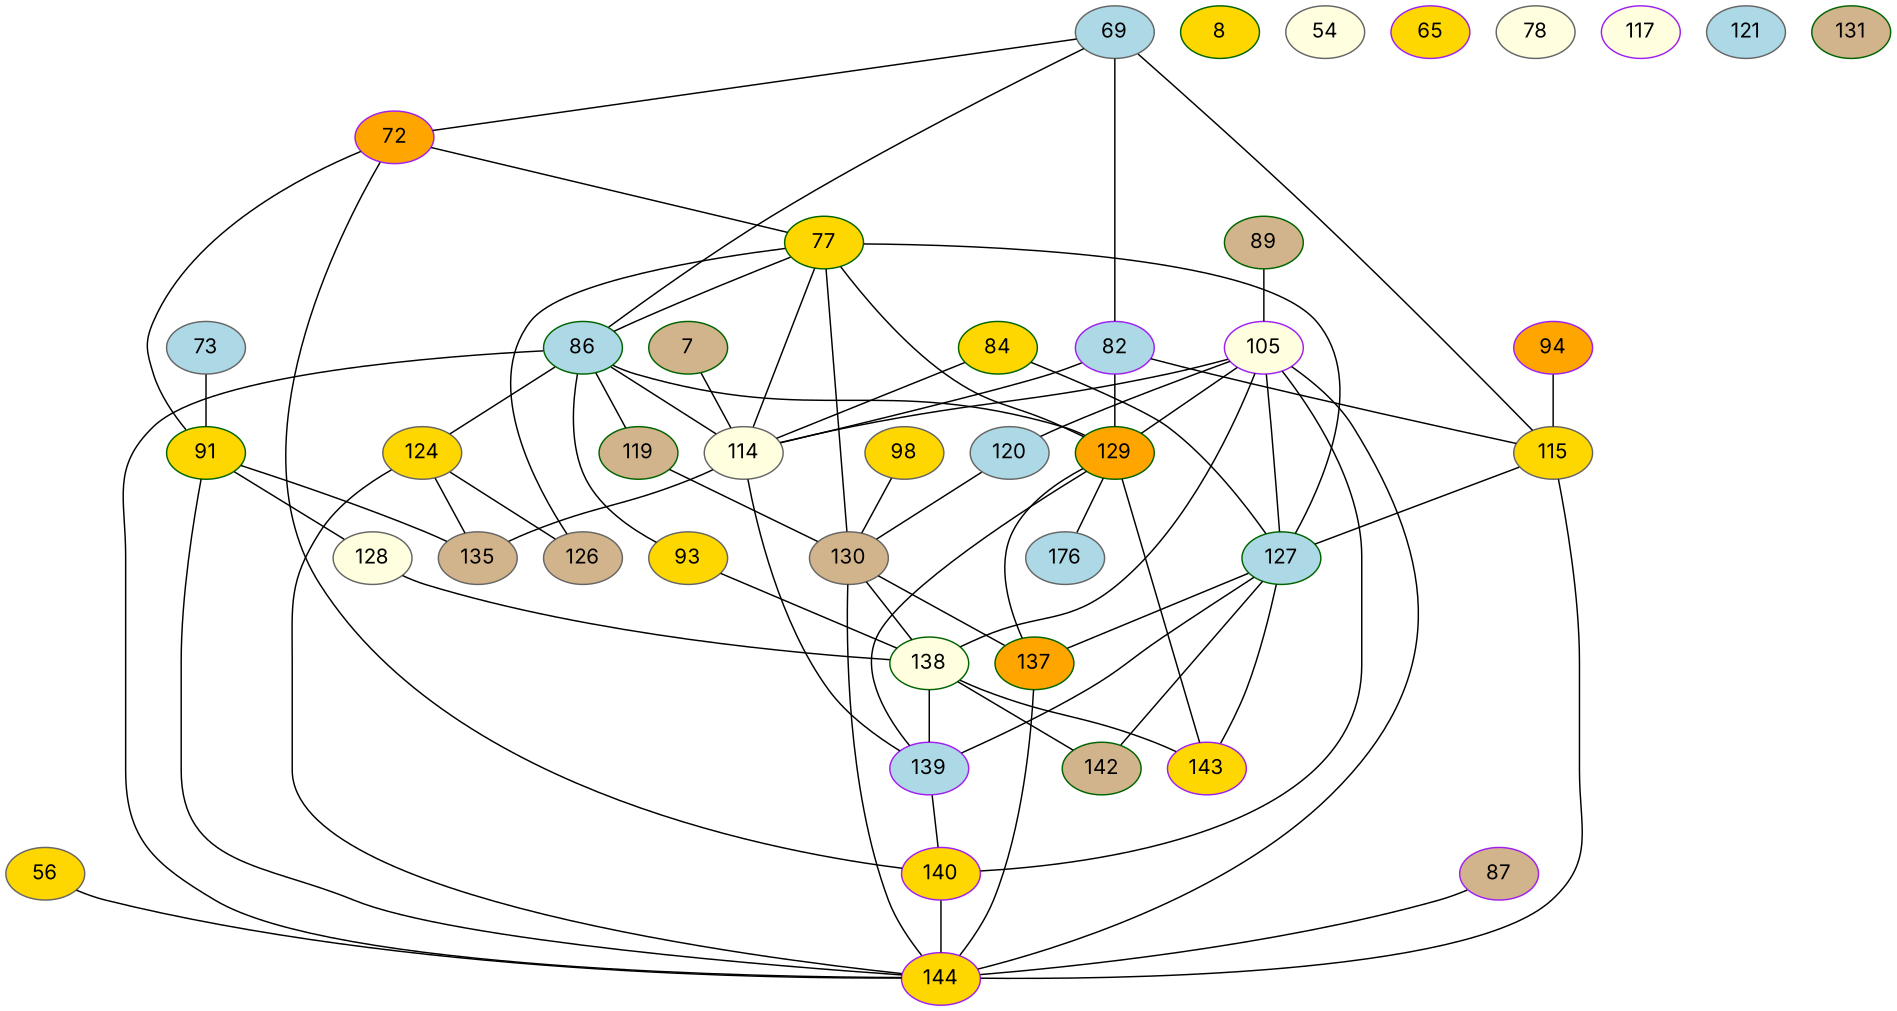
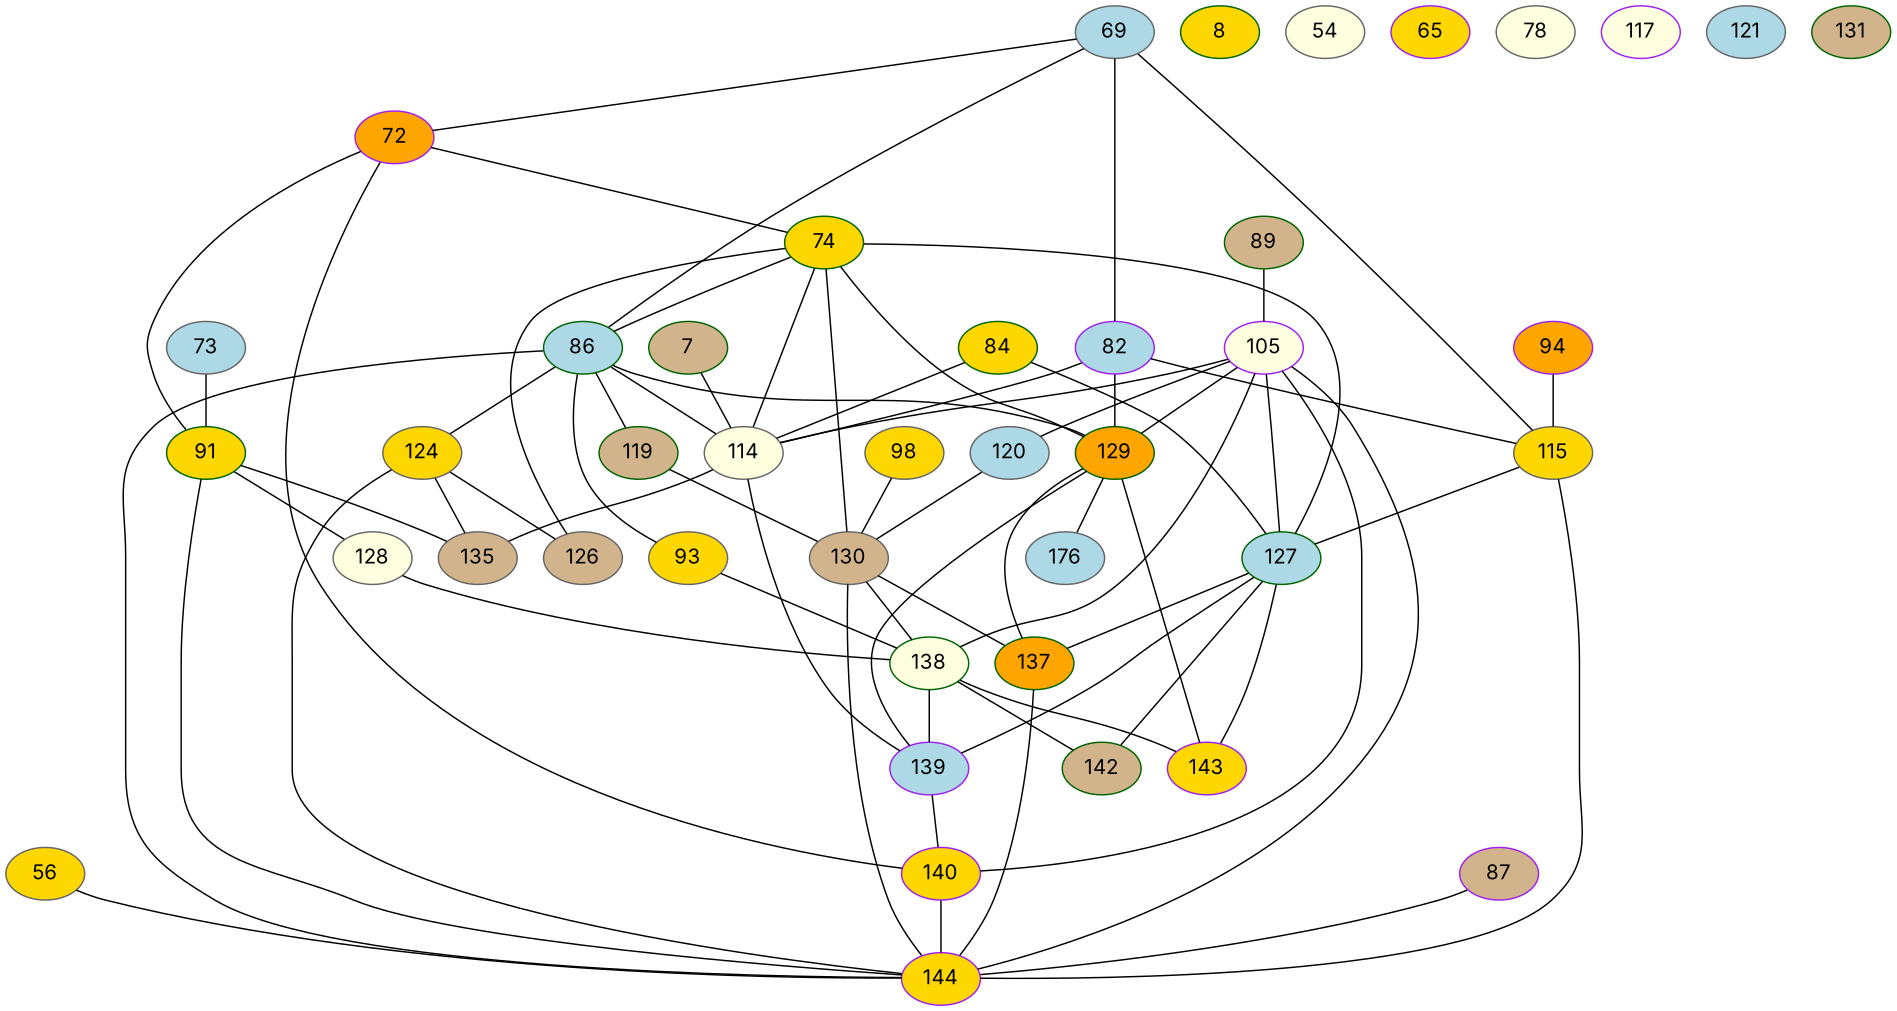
node "77": label "77" -> "74"
